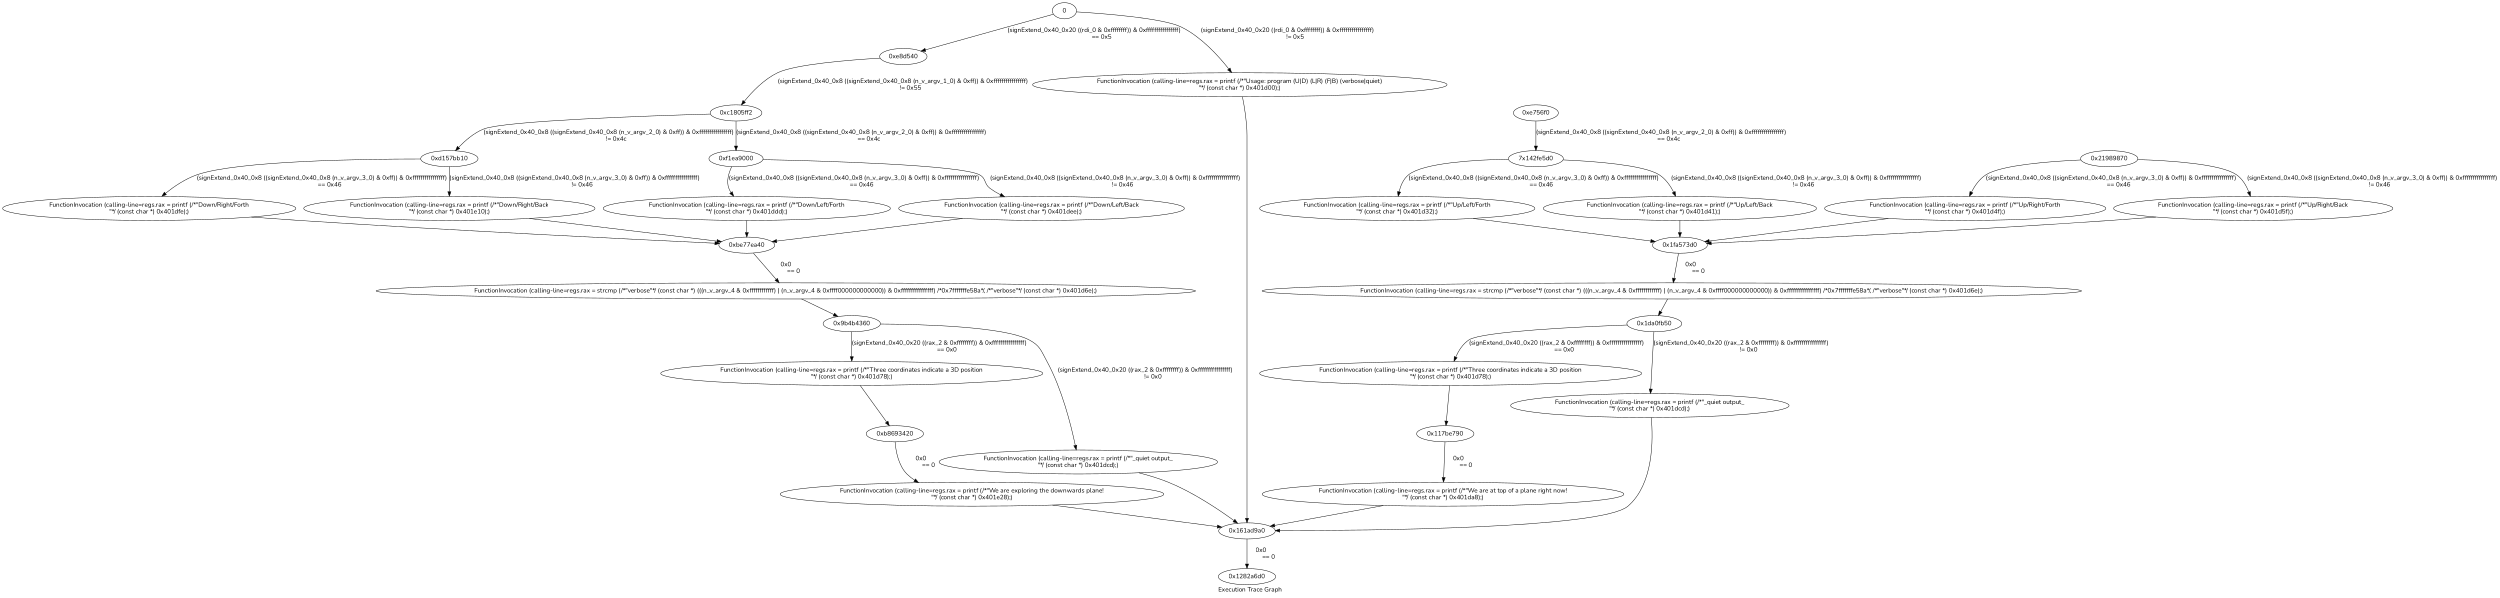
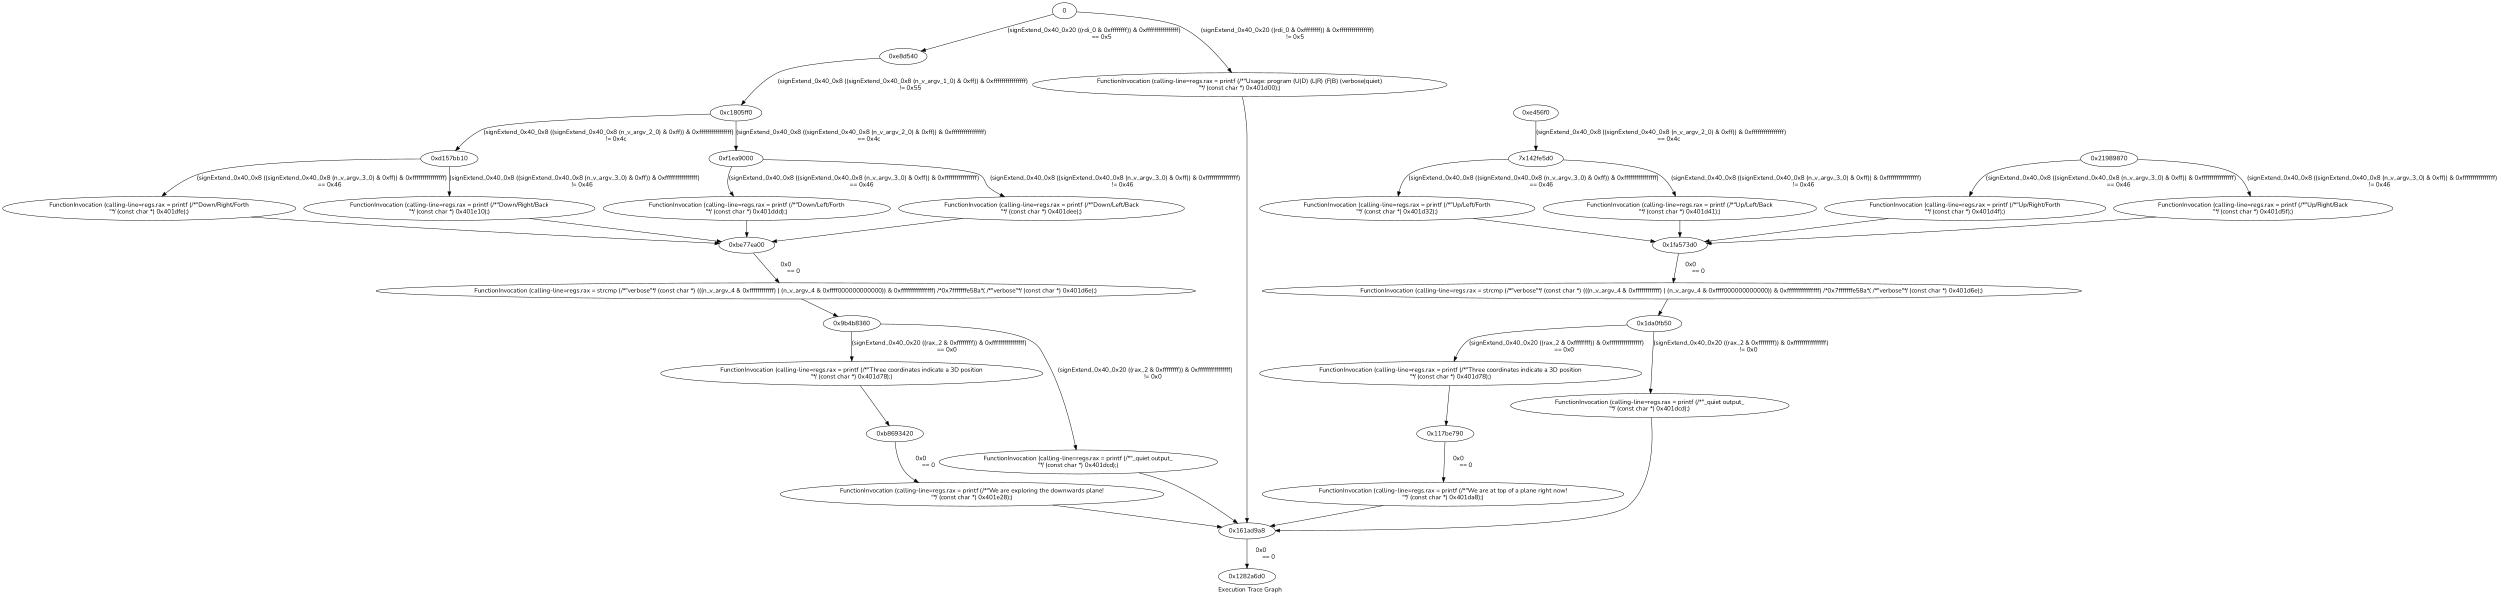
node "0xc1805ff2": label "0xc1805ff2" -> "0xc1805ff0"
node "0xe756f0": label "0xe756f0" -> "0xe456f0"
node "0xbe77ea40": label "0xbe77ea40" -> "0xbe77ea00"
node "0x9b4b4360": label "0x9b4b4360" -> "0x9b4b8360"
node "0x161ad9a0": label "0x161ad9a0" -> "0x161ad9a8"
